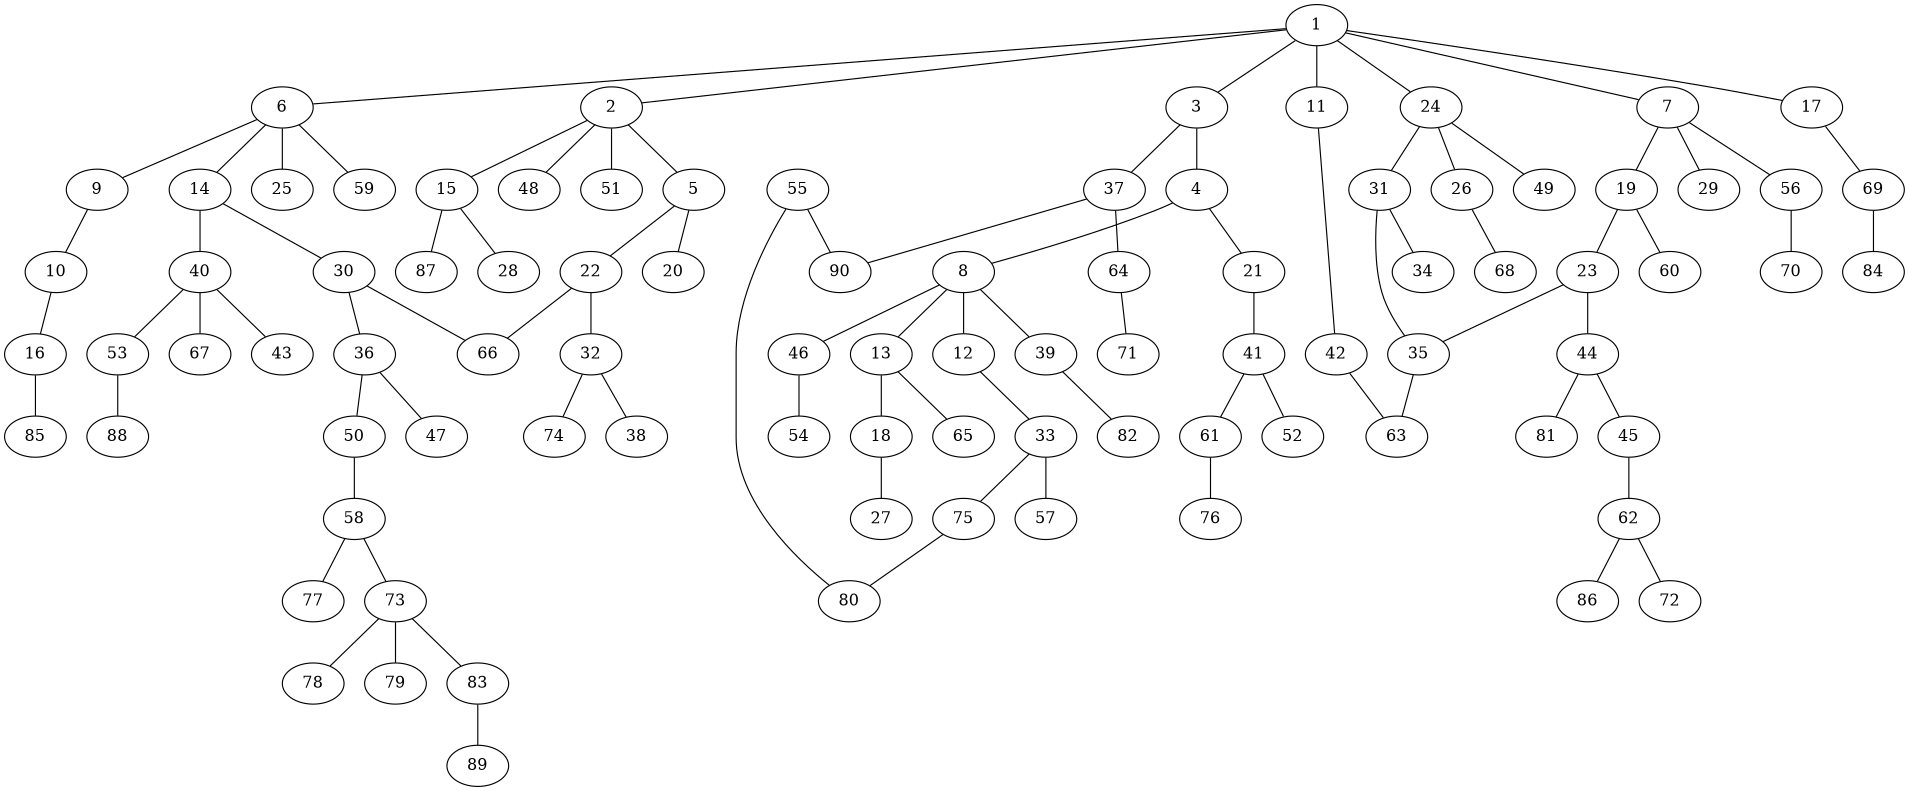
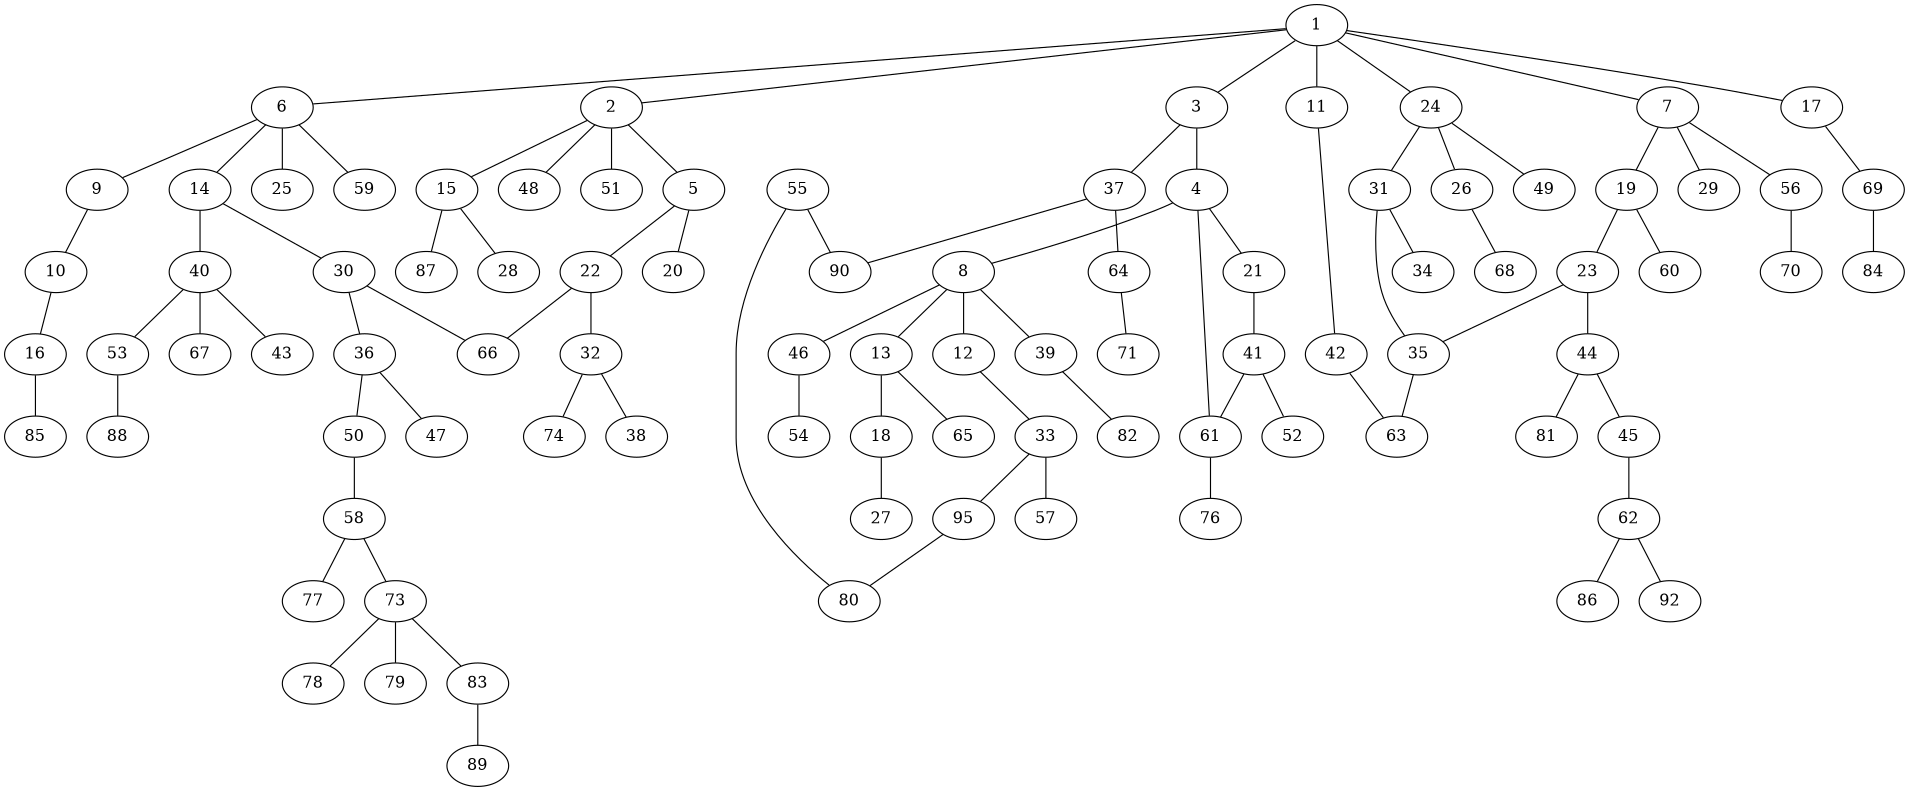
edge "4" -- "61": added
node "75": label "75" -> "95"
node "72": label "72" -> "92"
